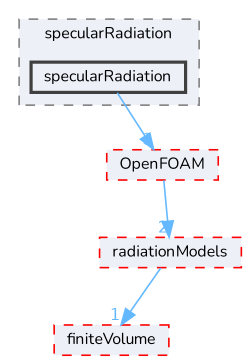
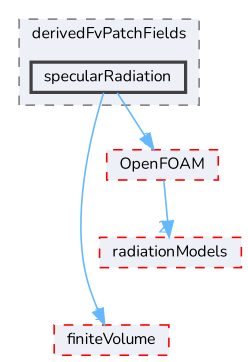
cluster "specularRadiation": label "specularRadiation" -> "derivedFvPatchFields"
edge "radiationModels" -> "finiteVolume": now "specularRadiation" -> "finiteVolume"
